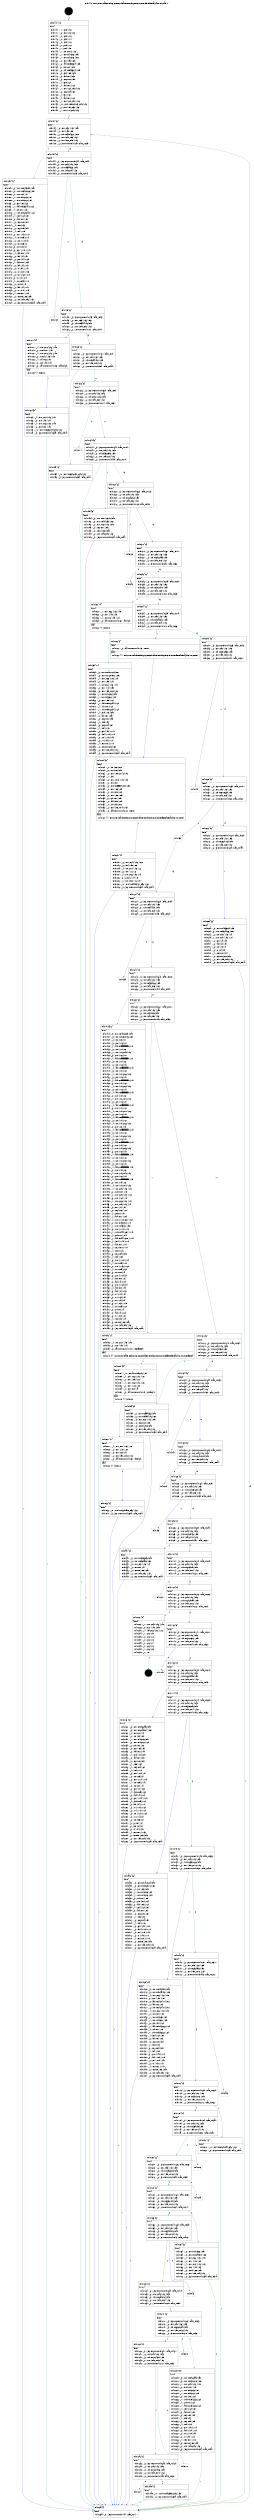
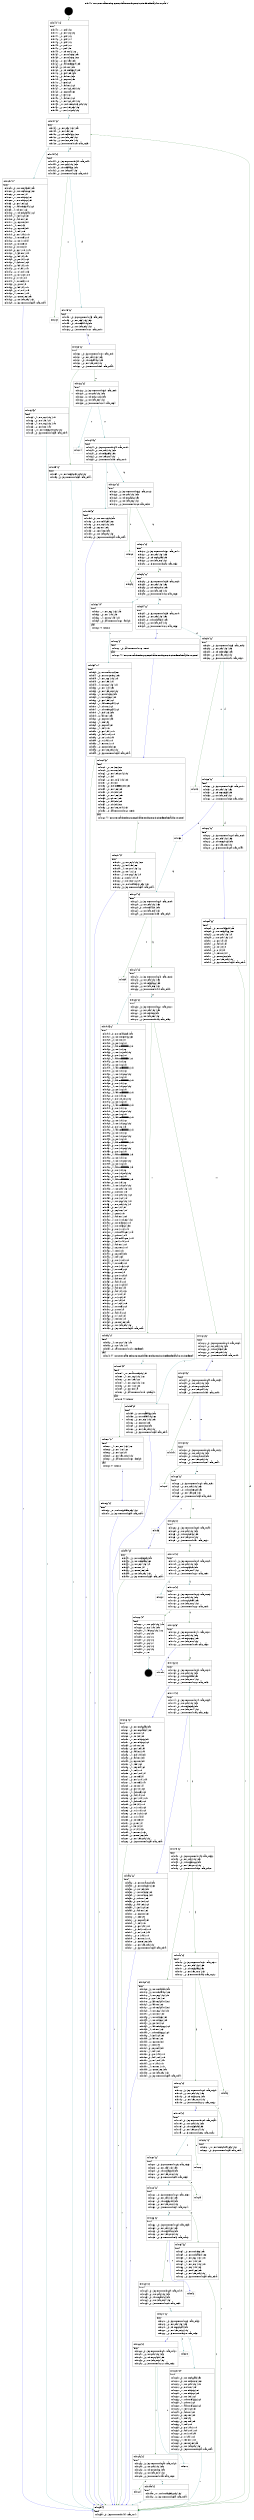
node "0x401c17 [29]": removed
edge "0x401544 [28]" -> "0x4023ba [5]": now "0x401de9 [15]" -> "0x4023ba [5]"
edge "0x4016e8 [28]" -> "0x401a97 [30]": now "0x401f5f" -> "0x401a97 [30]"
